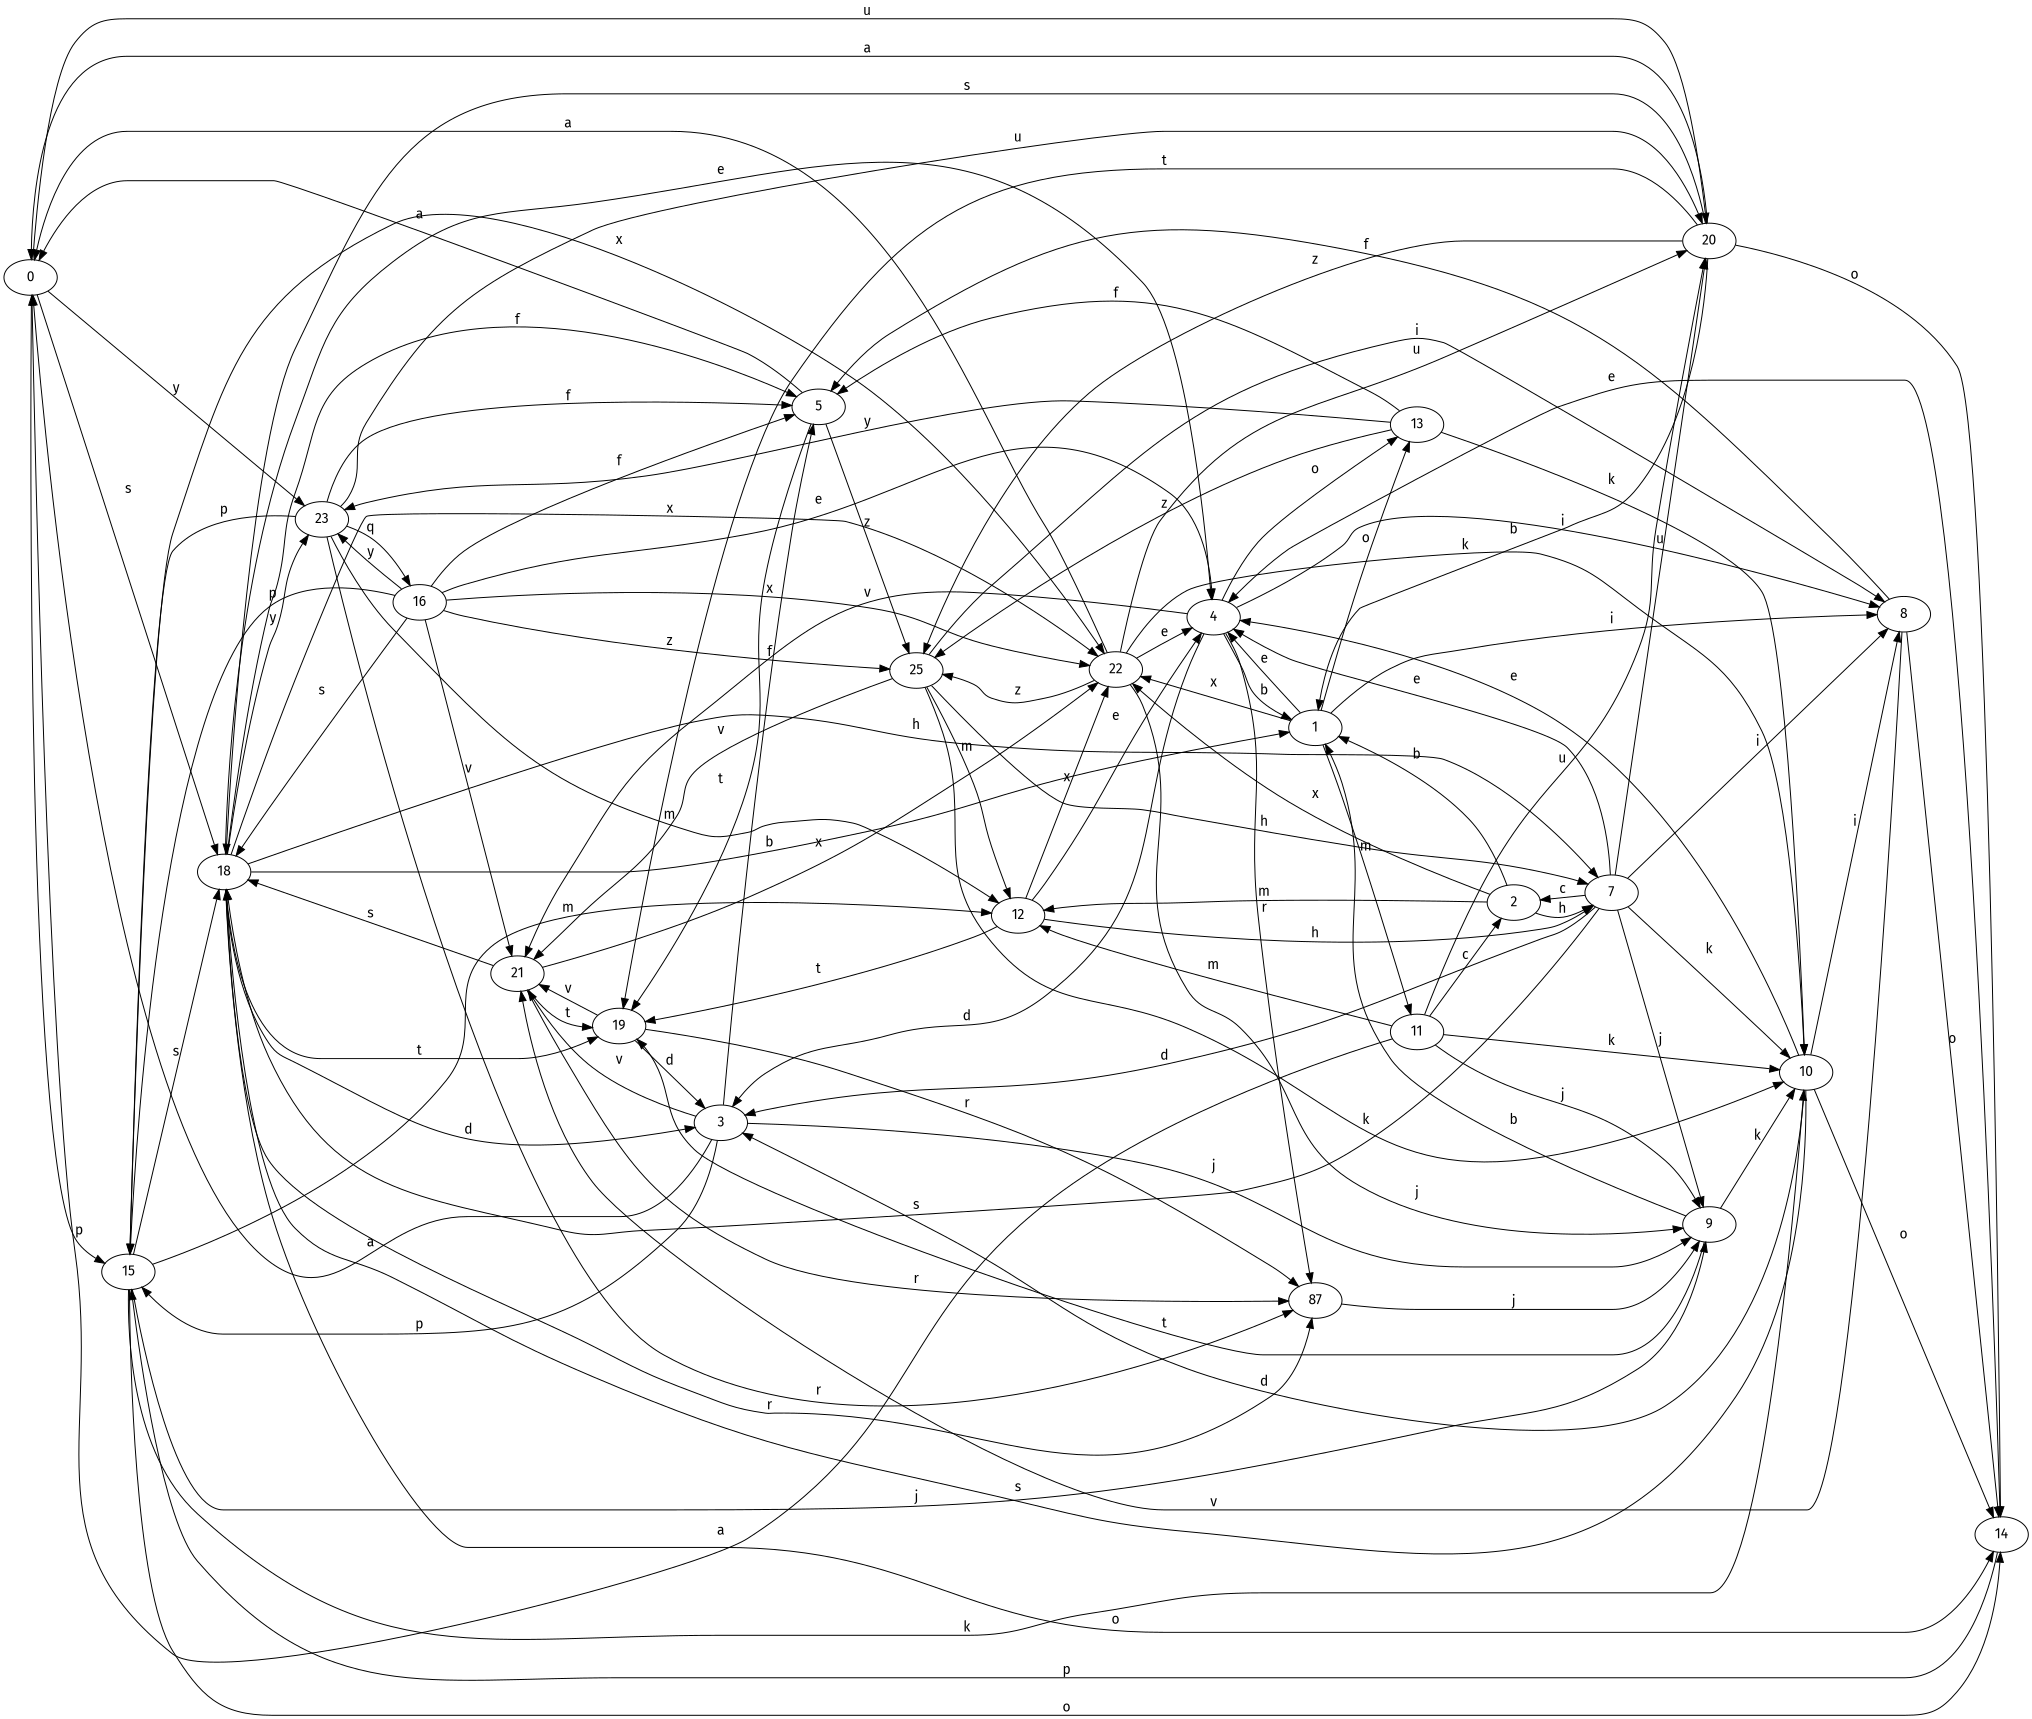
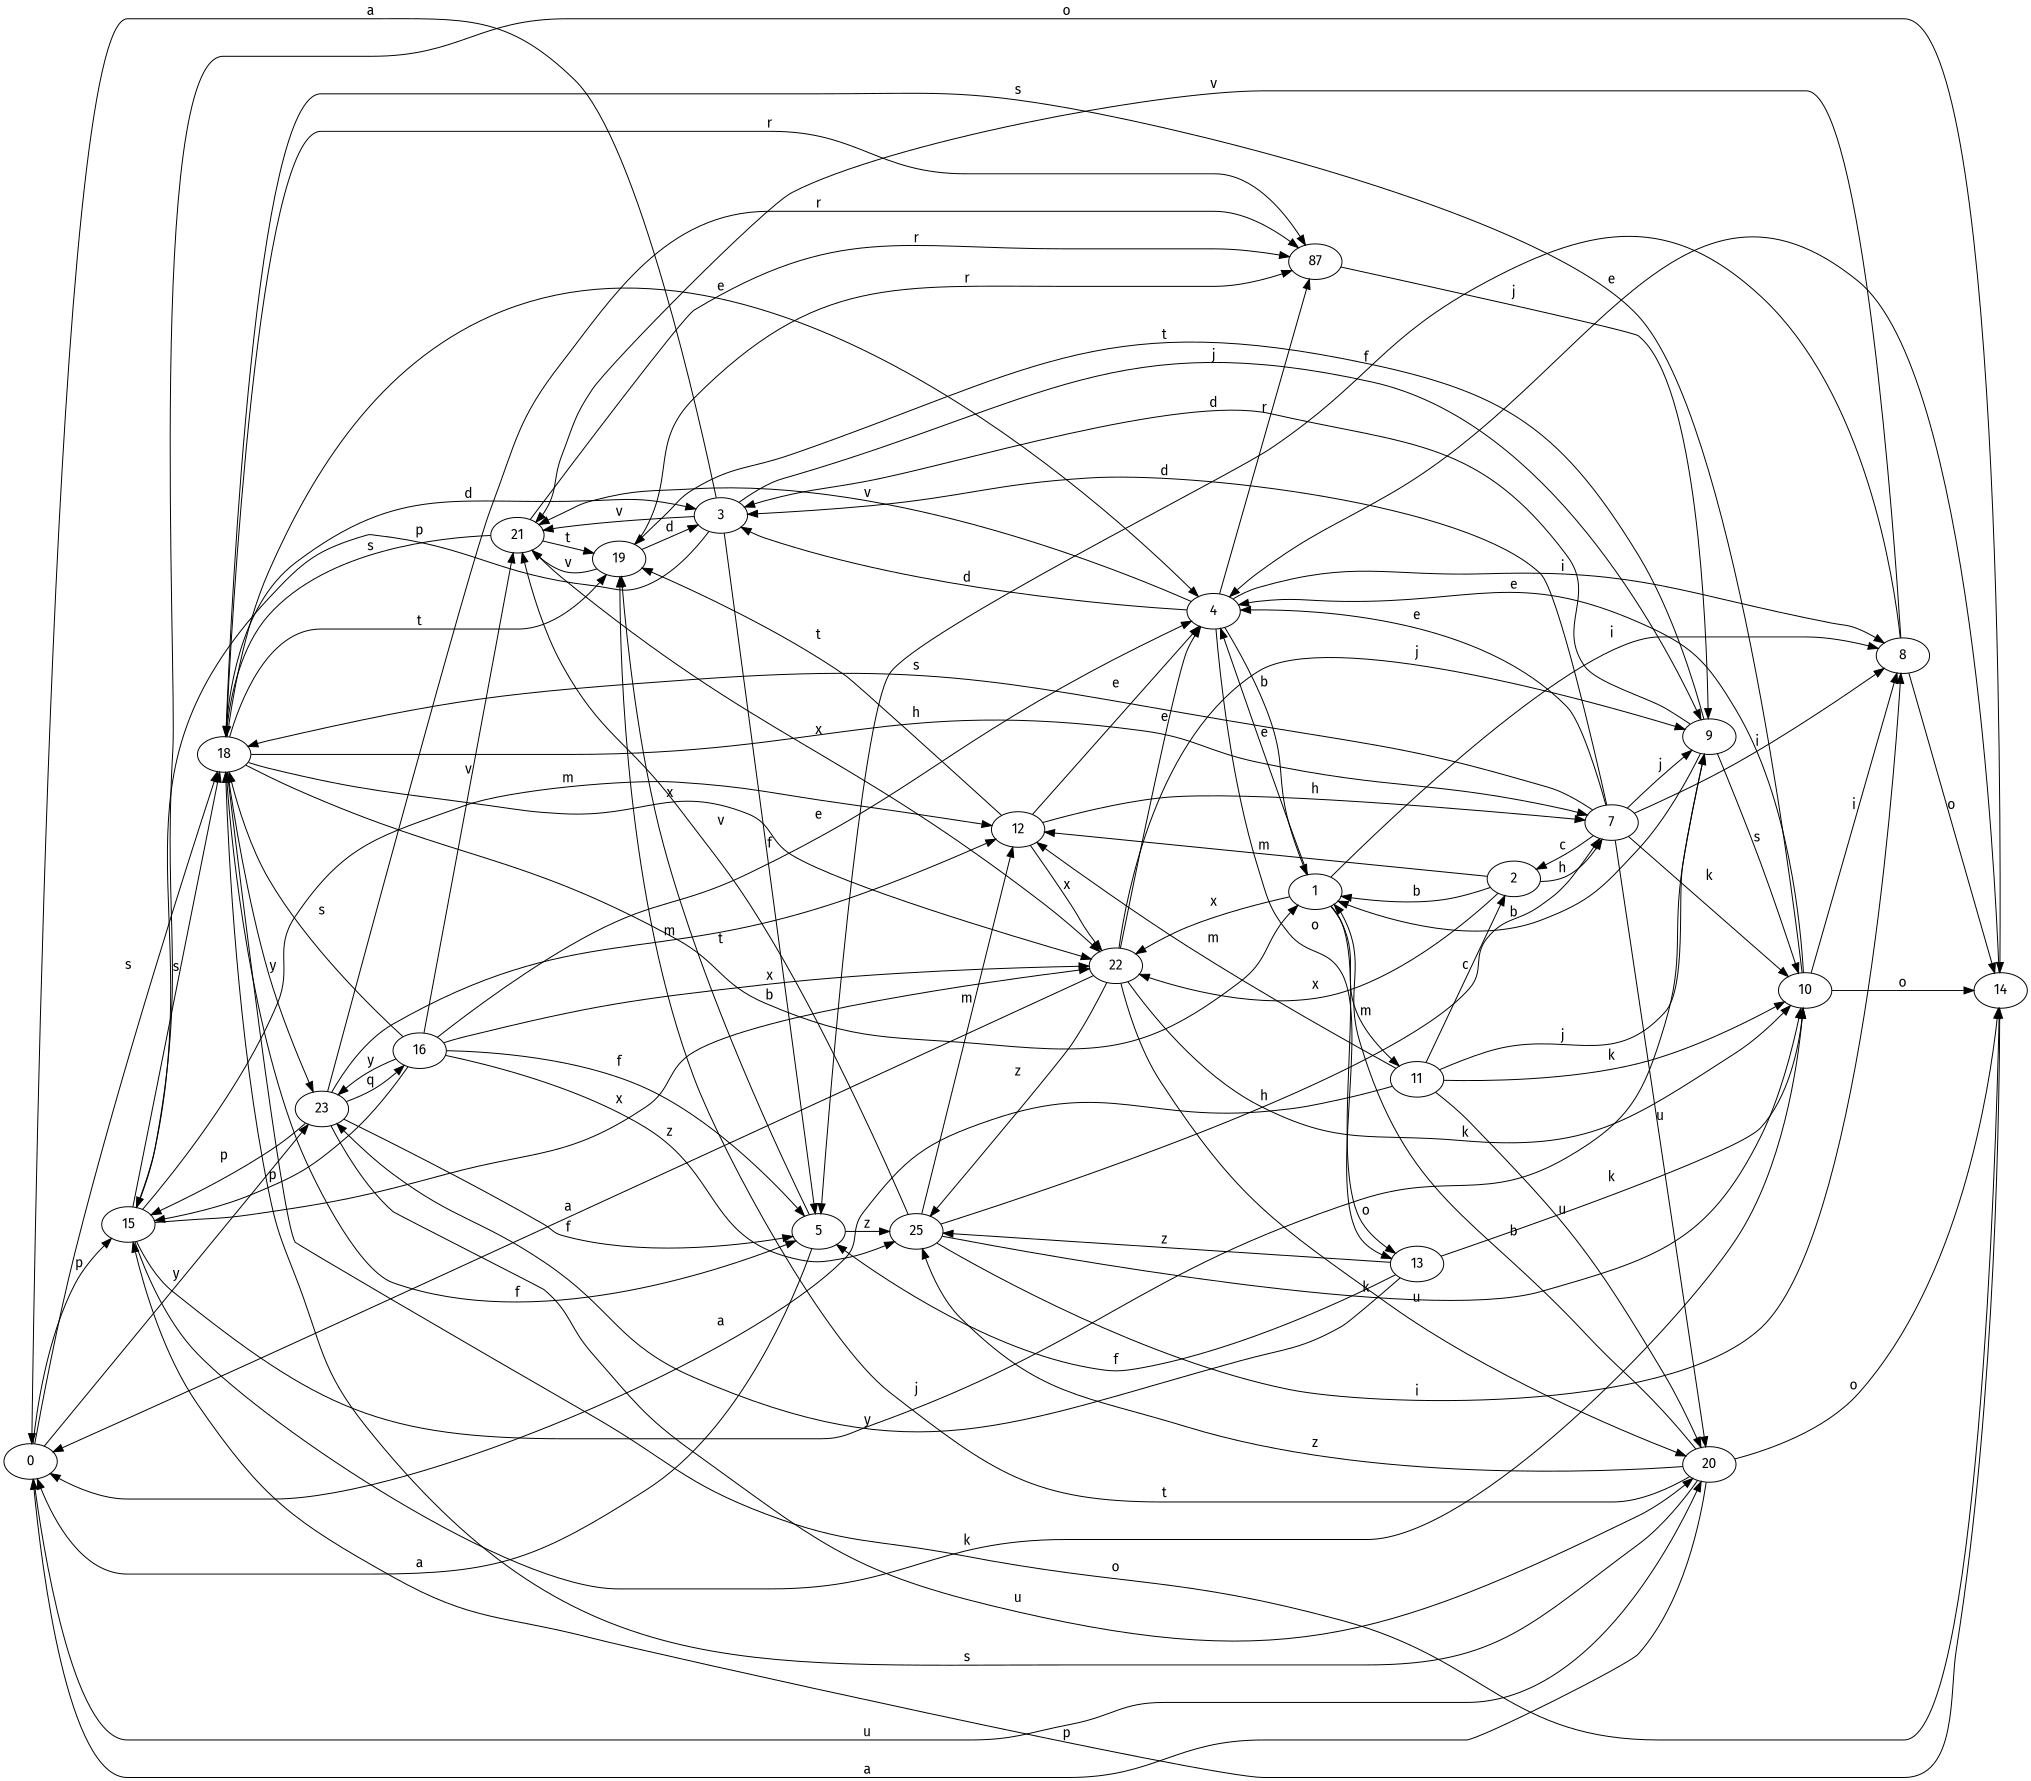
edge "9" -> "10": label "k" -> "s"
edge "10" -> "3": now "9" -> "3"
